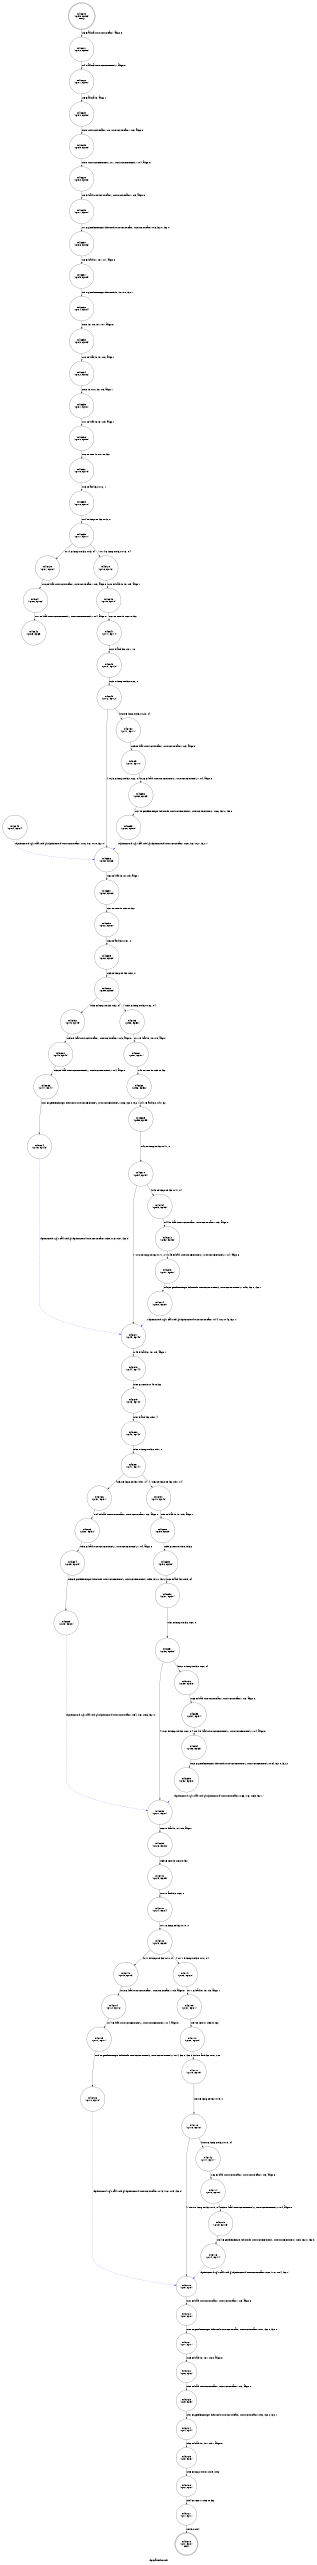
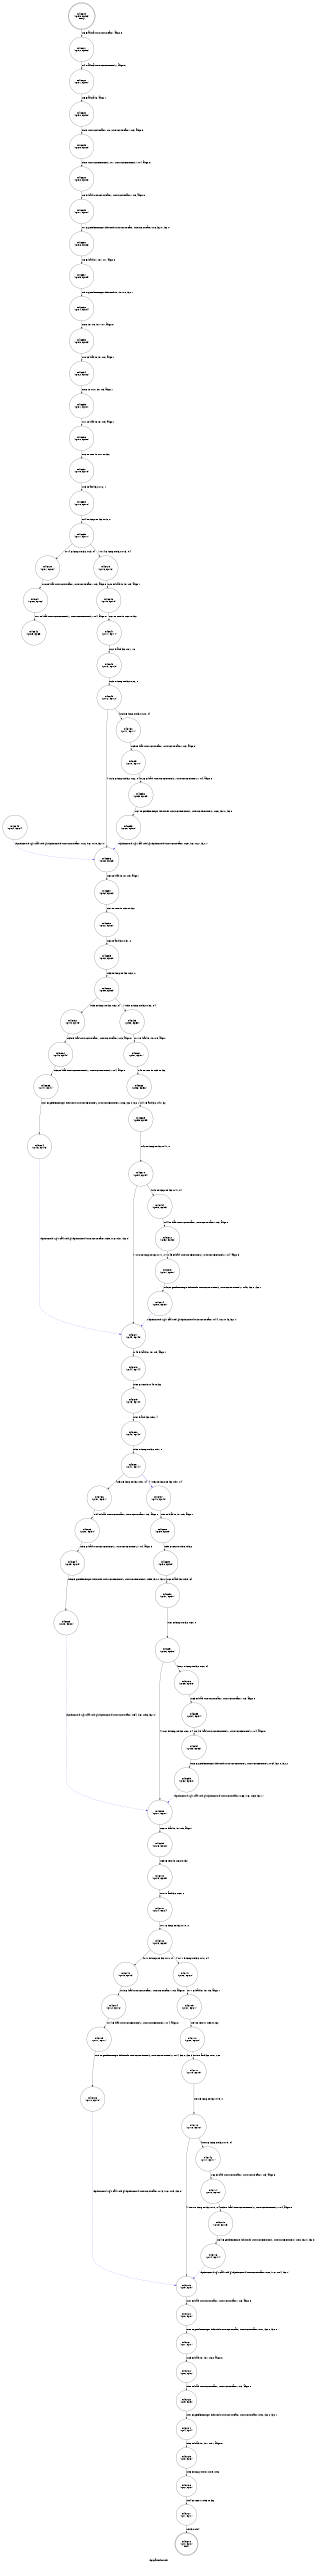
edge "N46681 (rp:41, ep:41)" -> "N46737 (rp:40, ep:40)": color black -> blue
